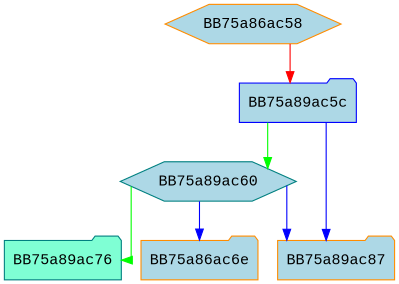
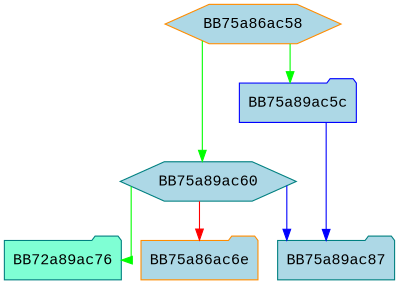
edge "BB75a86ac58" -> "BB75a89ac5c": color red -> green
edge "BB75a89ac5c" -> "BB75a89ac60": now "BB75a86ac58" -> "BB75a89ac60"
edge "BB75a89ac60" -> "BB75a86ac6e": color blue -> red
node "BB75a89ac76": label "BB75a89ac76" -> "BB72a89ac76"
node "BB75a89ac87": color darkorange -> teal
